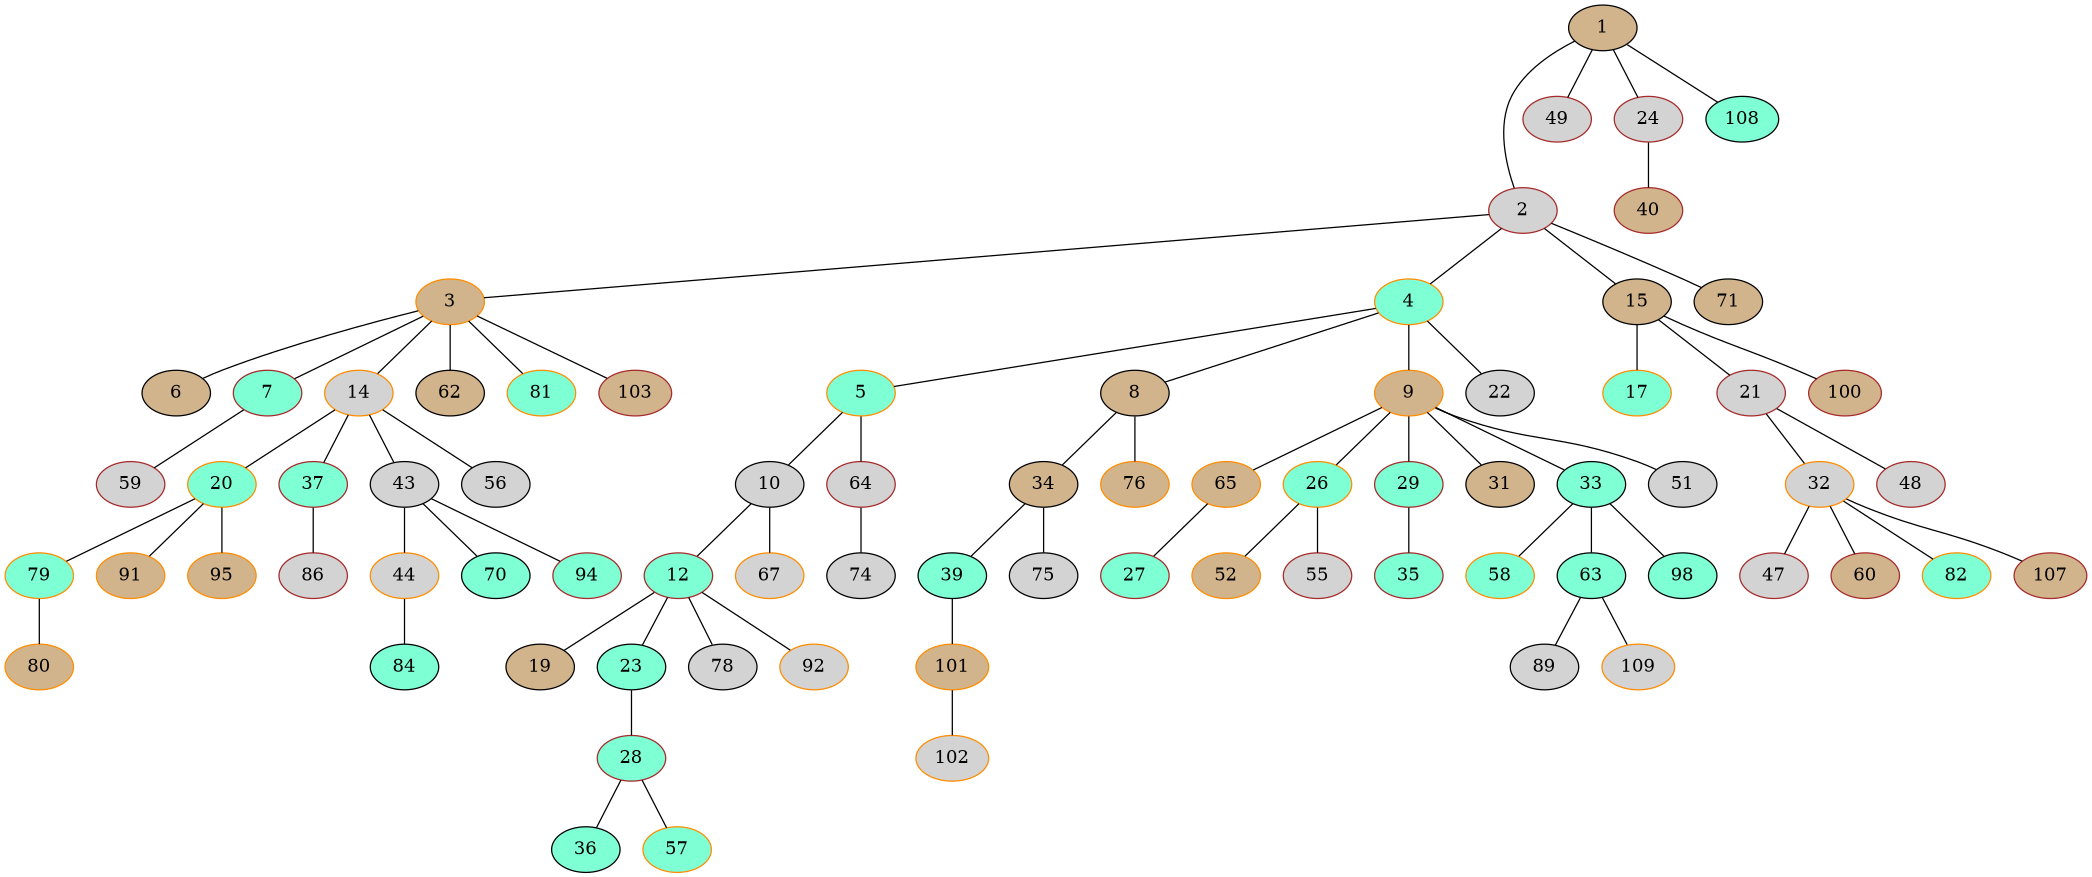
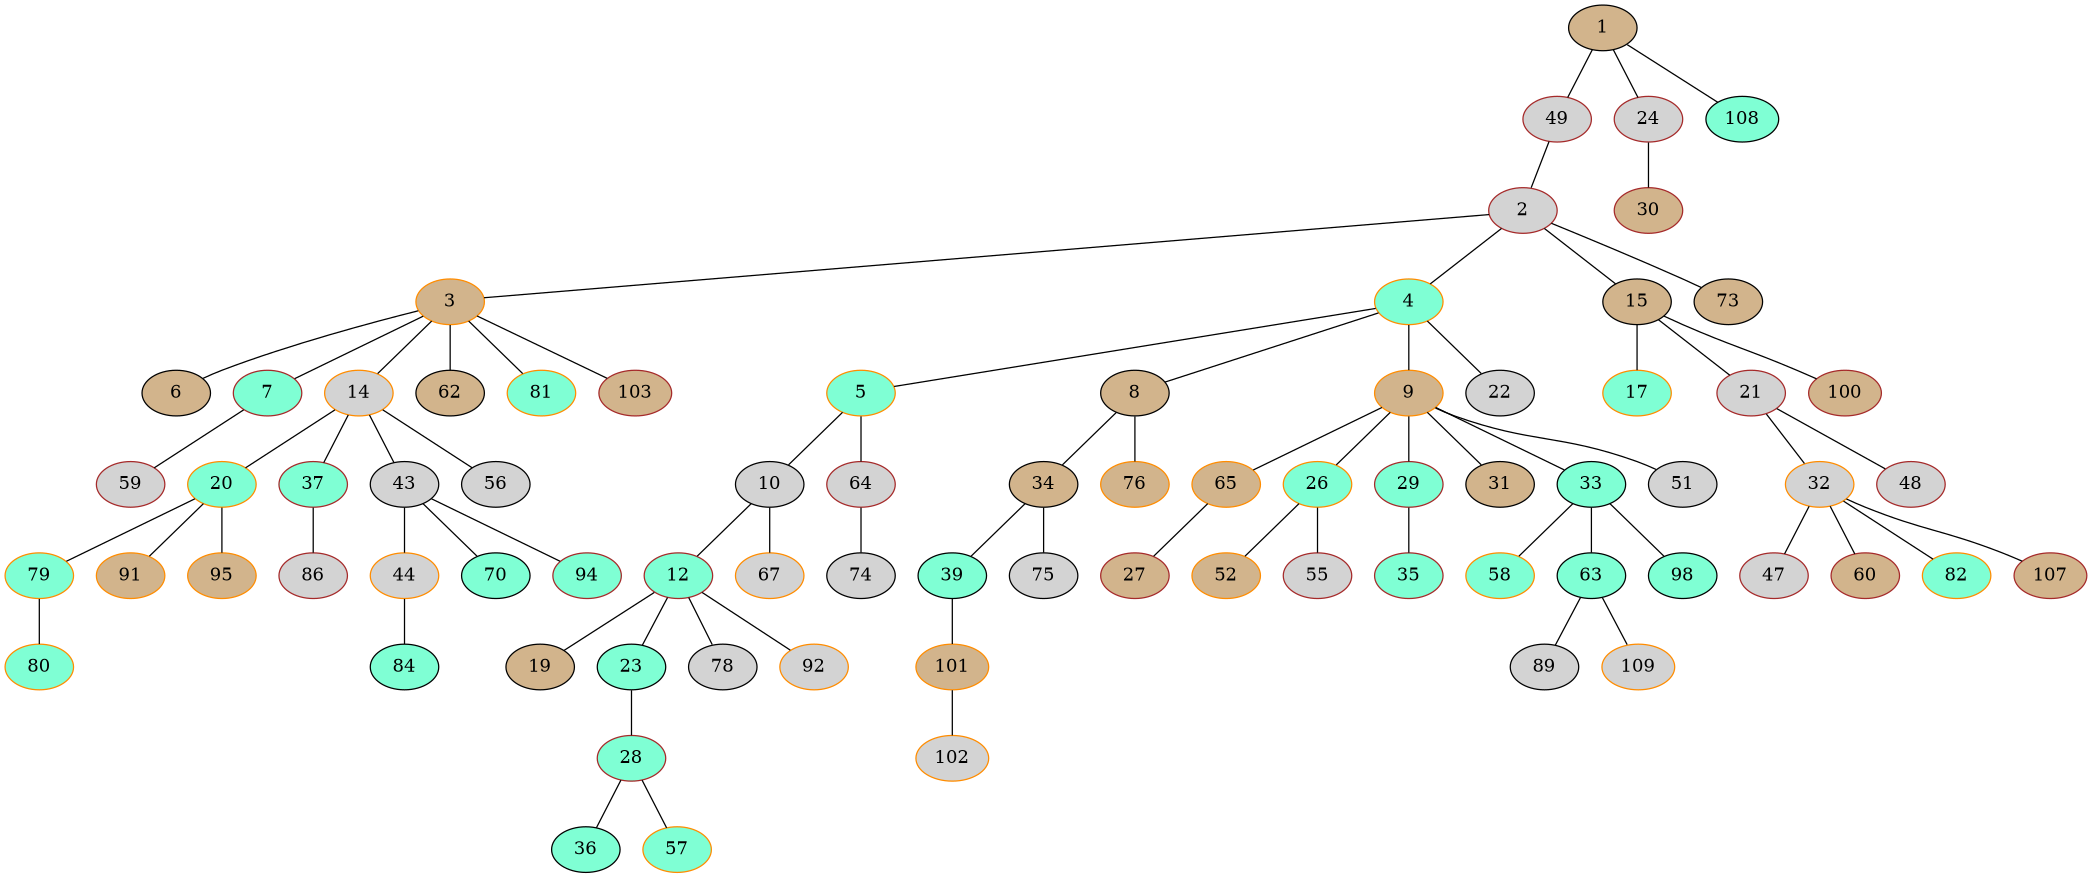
edge "1" -- "2": now "49" -- "2"
node "40": label "40" -> "30"
node "71": label "71" -> "73"
node "27": fillcolor aquamarine -> tan
node "80": fillcolor tan -> aquamarine
